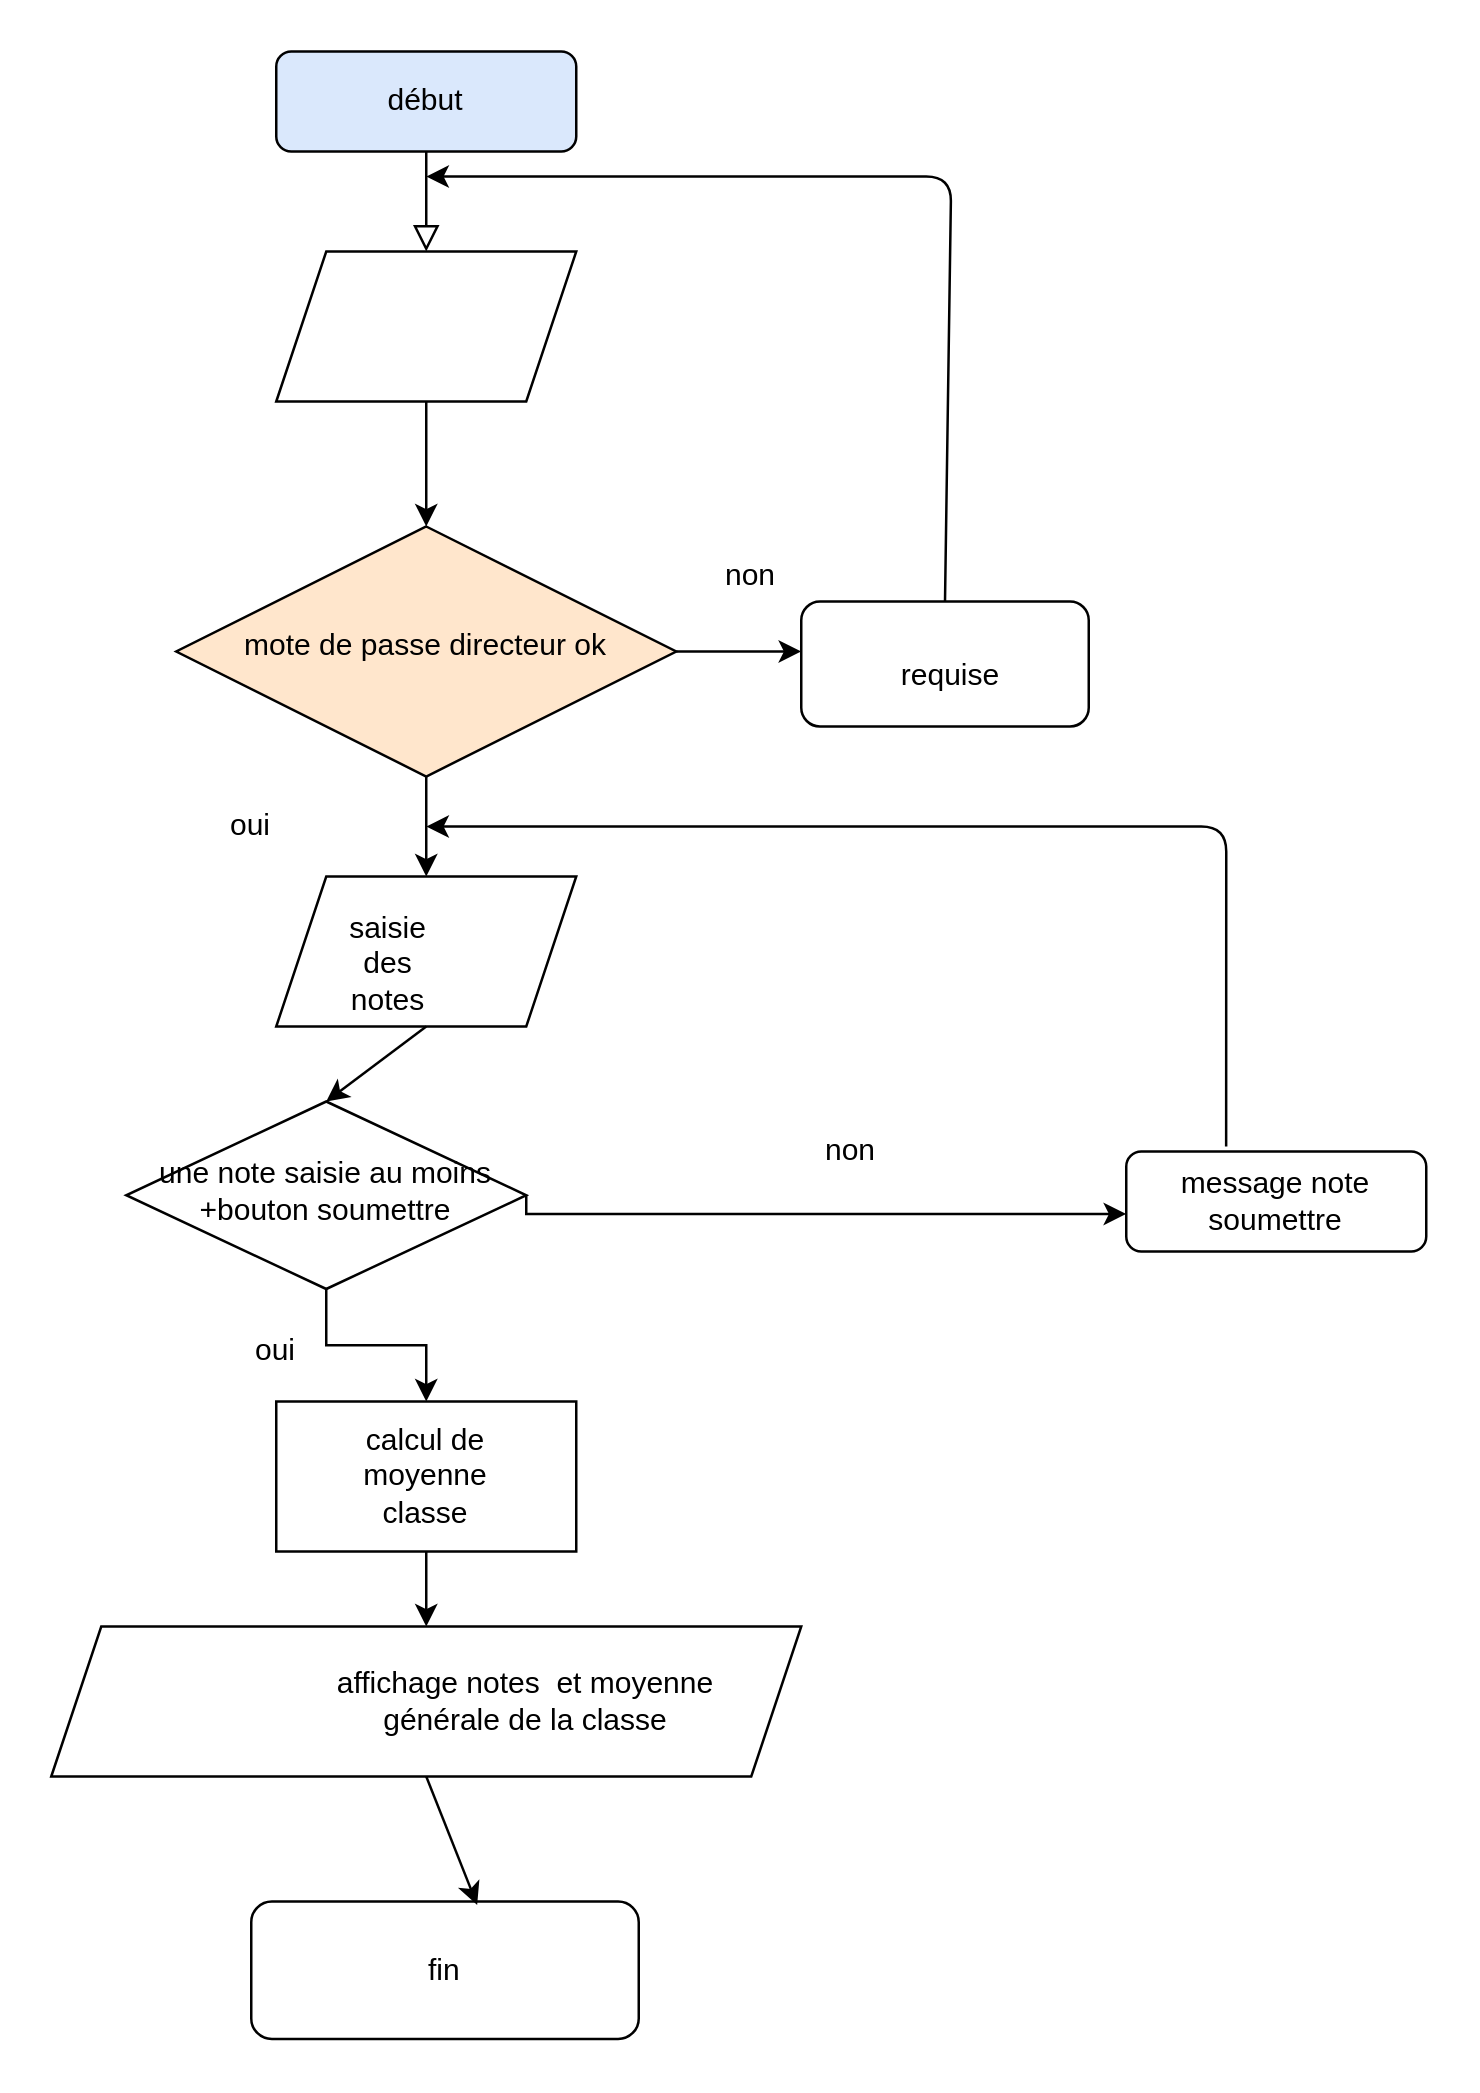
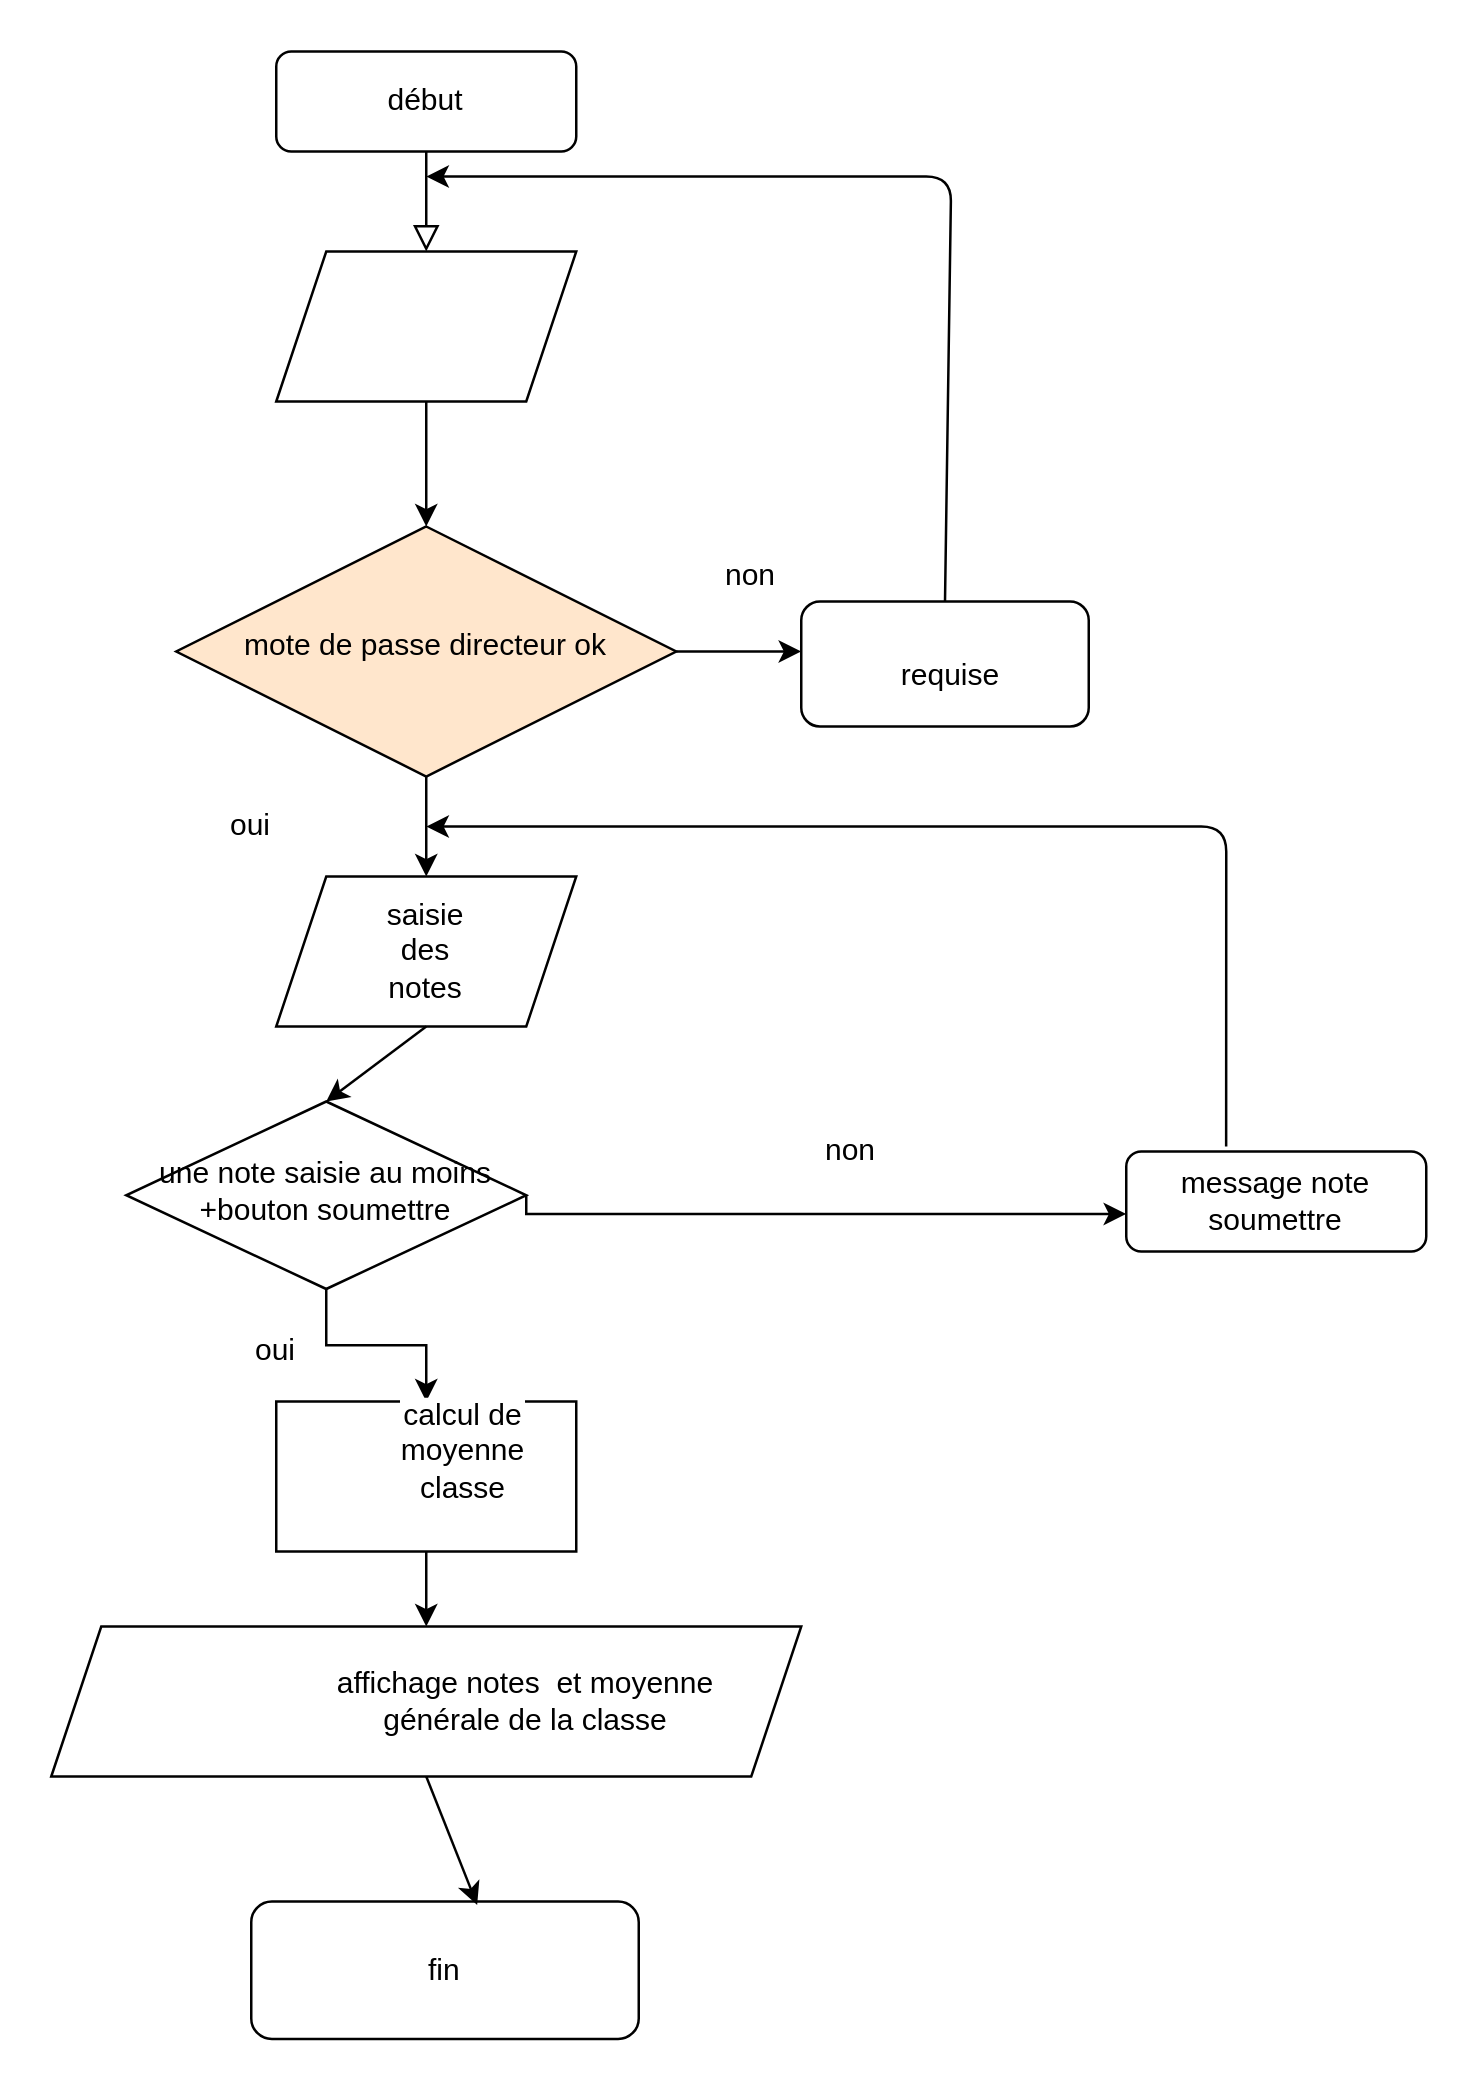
node "début": fillcolor #dae8fc -> #ffffff
node "saisie des notes": moved (389, 964) -> (426, 951)
node "calcul de moyenne classe": moved (426, 1476) -> (464, 1451)
